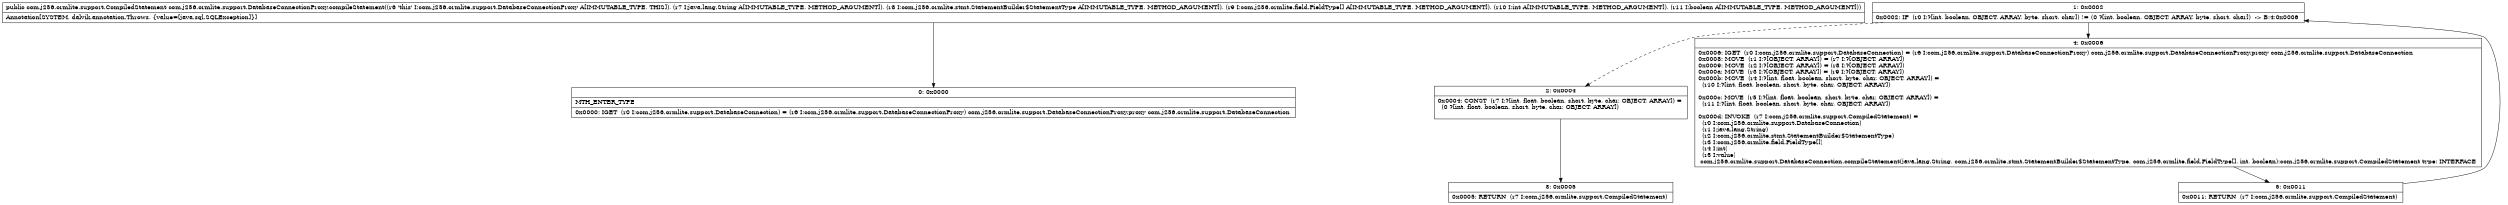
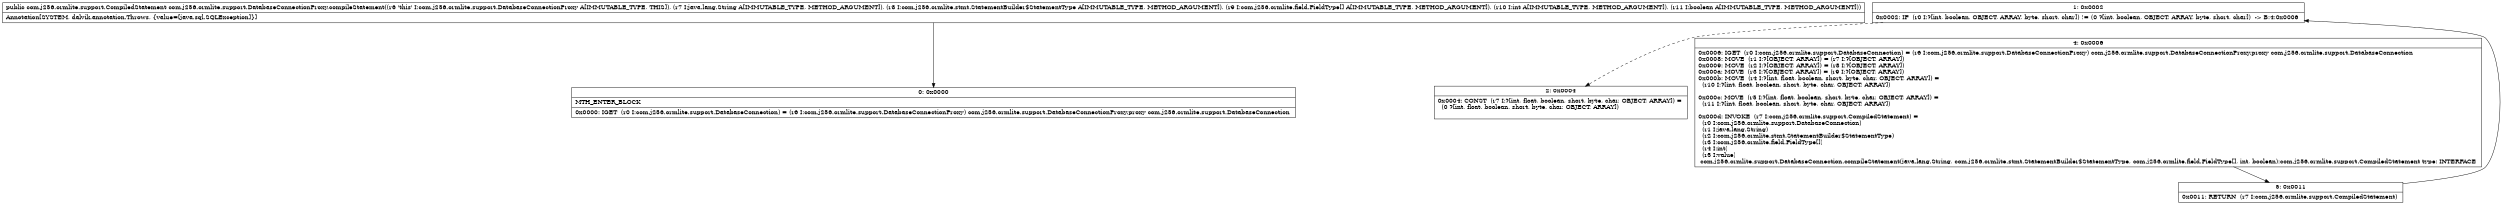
edge "1: 0x0002" -> "4: 0x0006": removed
node "0: 0x0000": text "MTH_ENTER_TYPE" -> "MTH_ENTER_BLOCK"
node "3: 0x0005": removed
